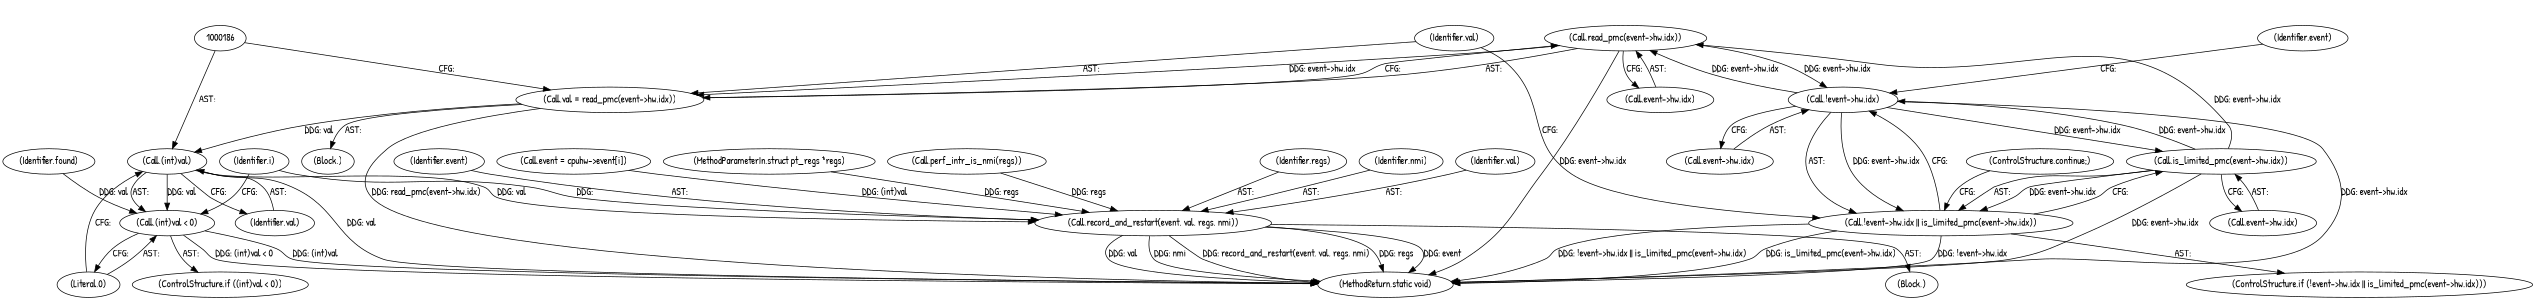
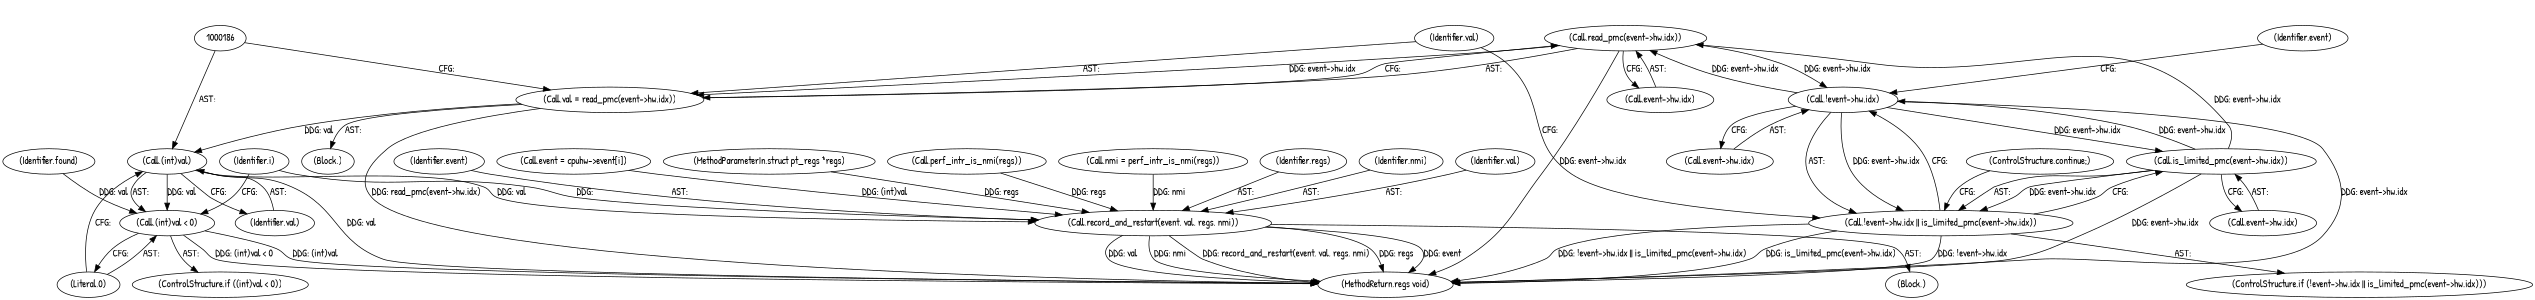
node "(Call,nmi = perf_intr_is_nmi(regs))": added
node "(MethodReturn,static void)": label "(MethodReturn,static void)" -> "(MethodReturn,regs void)"
